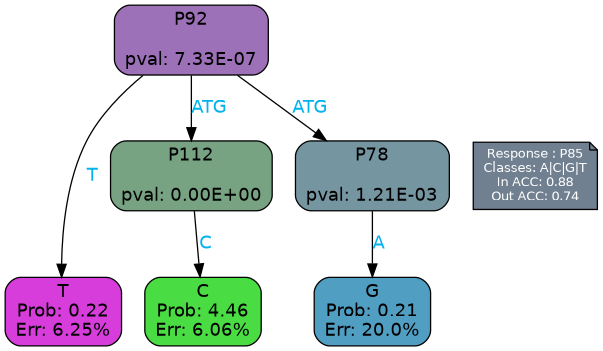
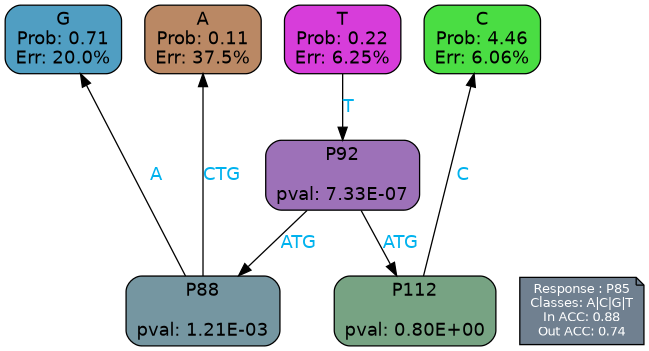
node "A Prob: 0.11 Err: 37.5%": added
edge "P92 pval: 7.33E-07" -> "T Prob: 0.22 Err: 6.25%": reversed
node "P112 pval: 0.00E+00": label "P112 pval: 0.00E+00" -> "P112 pval: 0.80E+00"
node "P78 pval: 1.21E-03": label "P78 pval: 1.21E-03" -> "P88 pval: 1.21E-03"
node "G Prob: 0.21 Err: 20.0%": label "G Prob: 0.21 Err: 20.0%" -> "G Prob: 0.71 Err: 20.0%"
